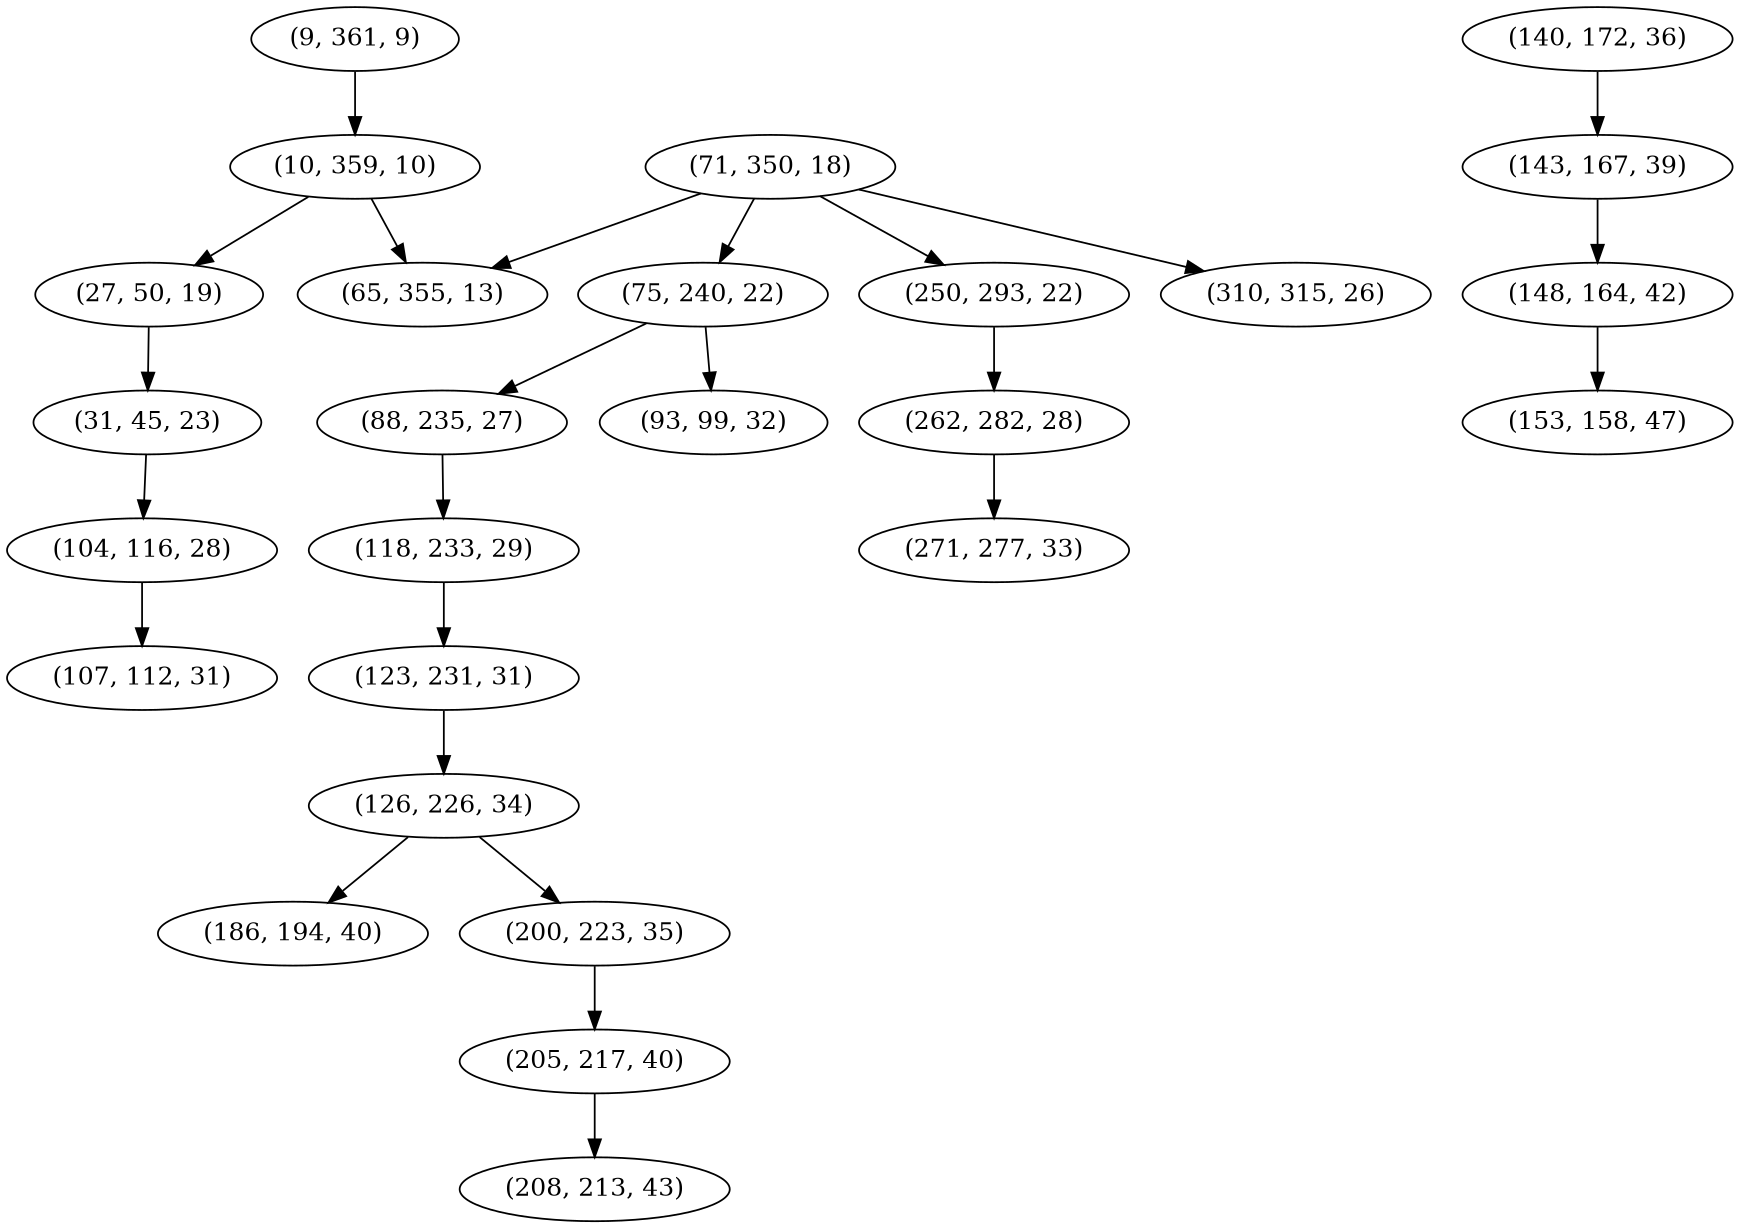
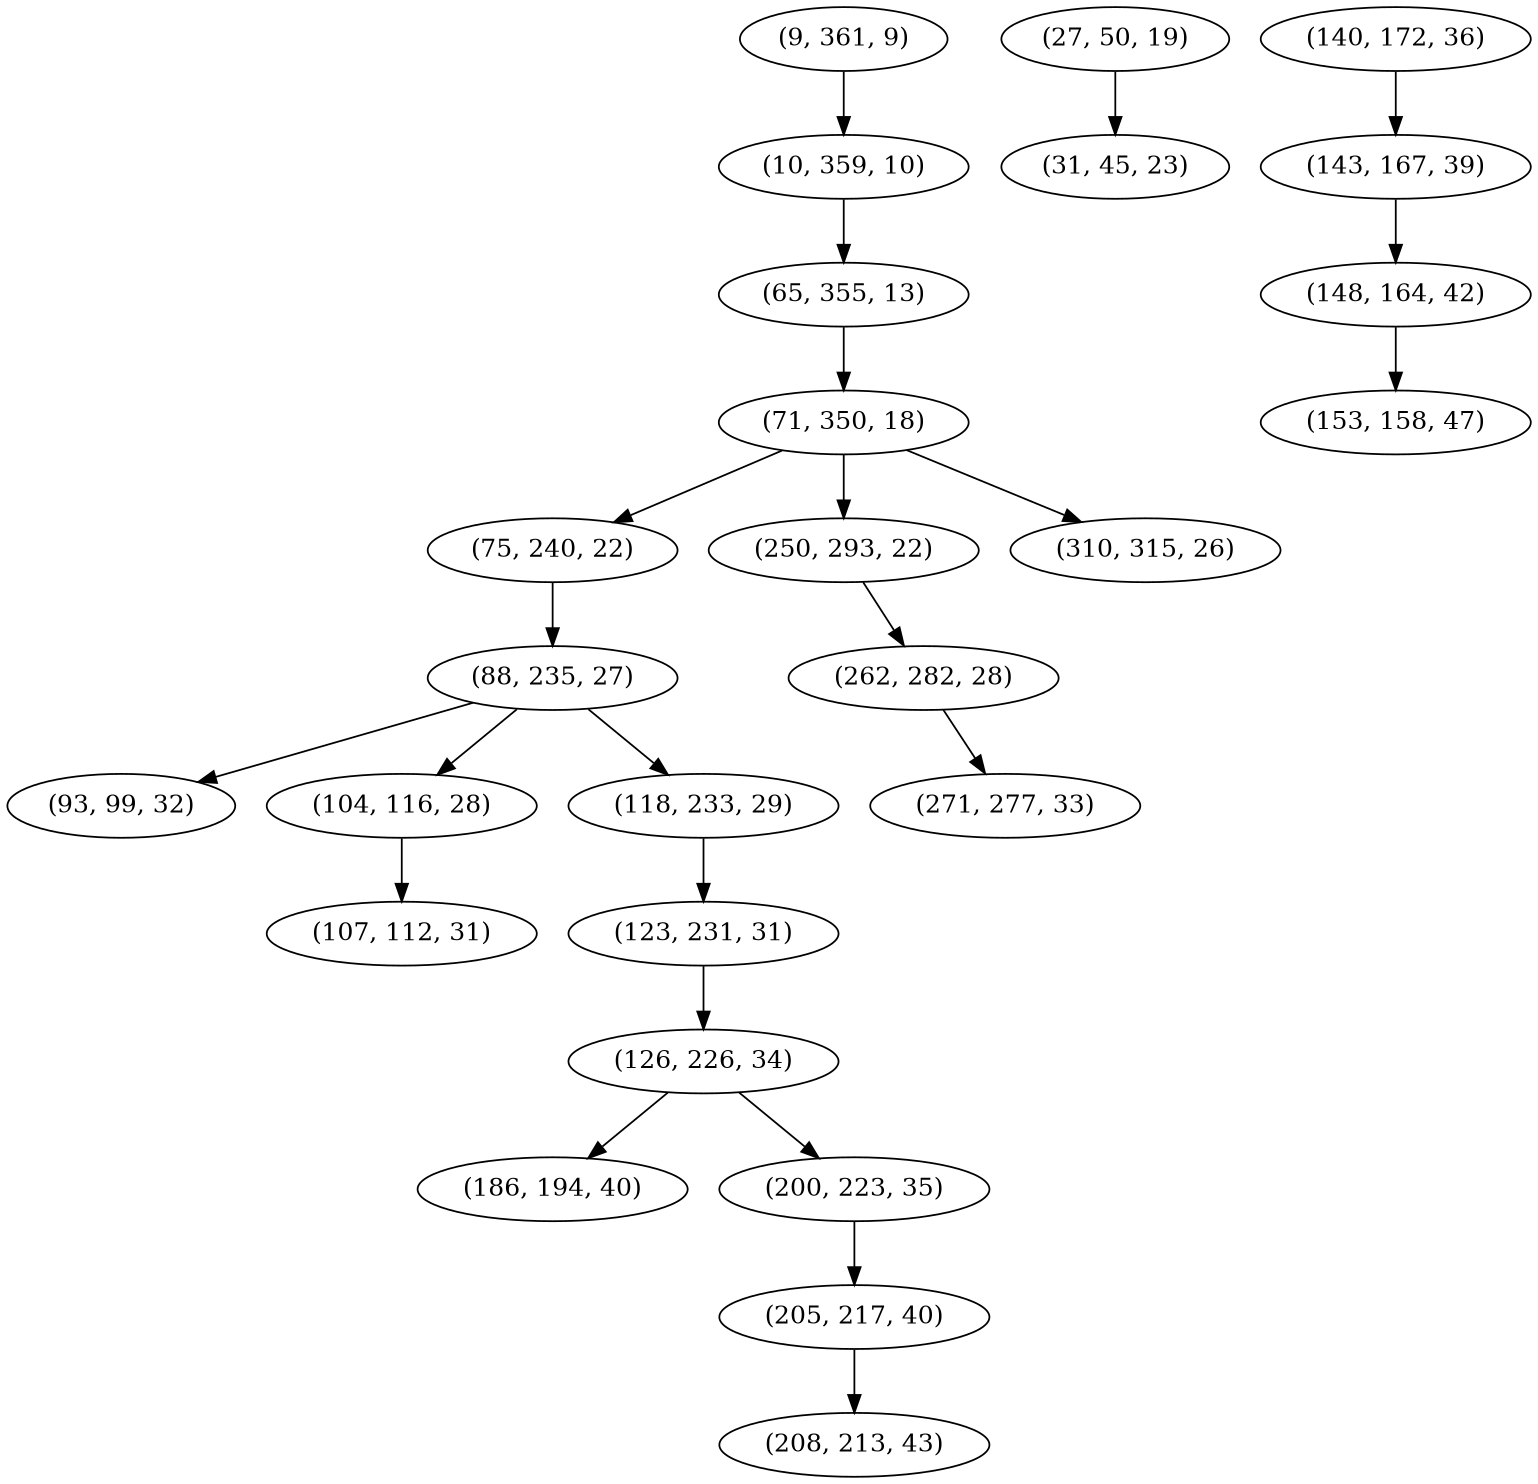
edge "(10, 359, 10)" -> "(27, 50, 19)": removed
edge "(71, 350, 18)" -> "(65, 355, 13)": reversed
edge "(75, 240, 22)" -> "(93, 99, 32)": now "(88, 235, 27)" -> "(93, 99, 32)"
edge "(31, 45, 23)" -> "(104, 116, 28)": now "(88, 235, 27)" -> "(104, 116, 28)"
